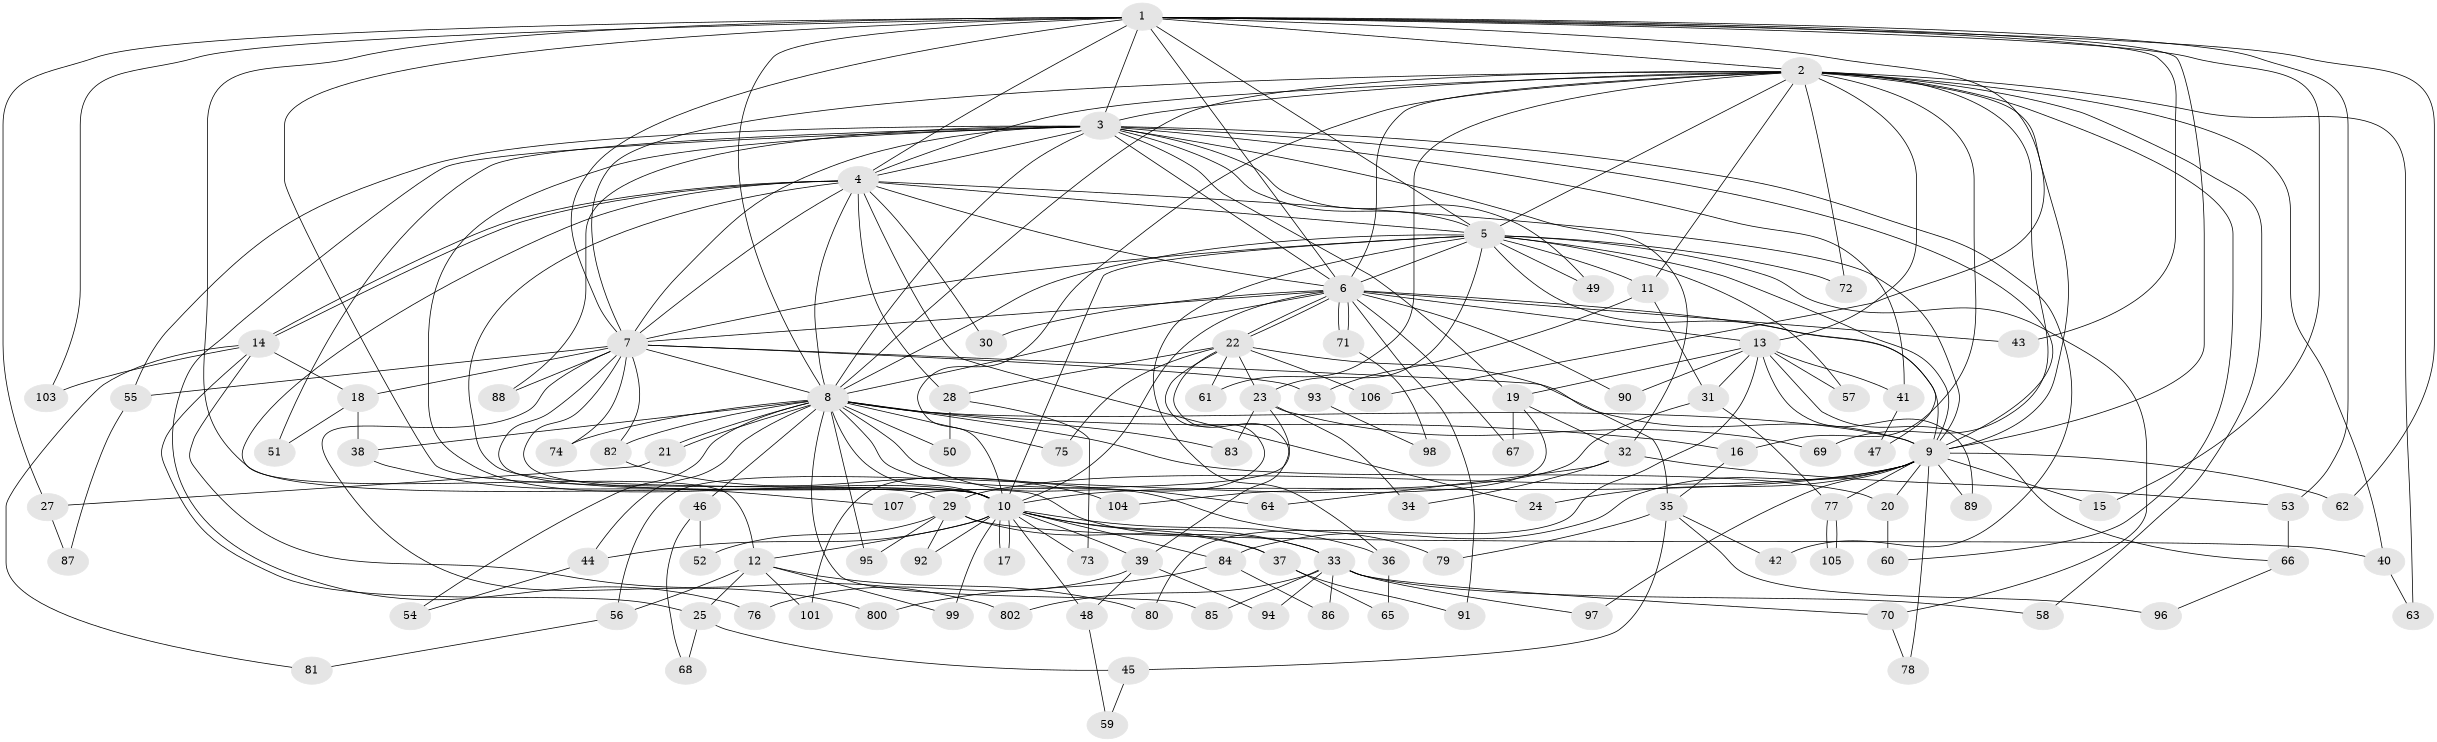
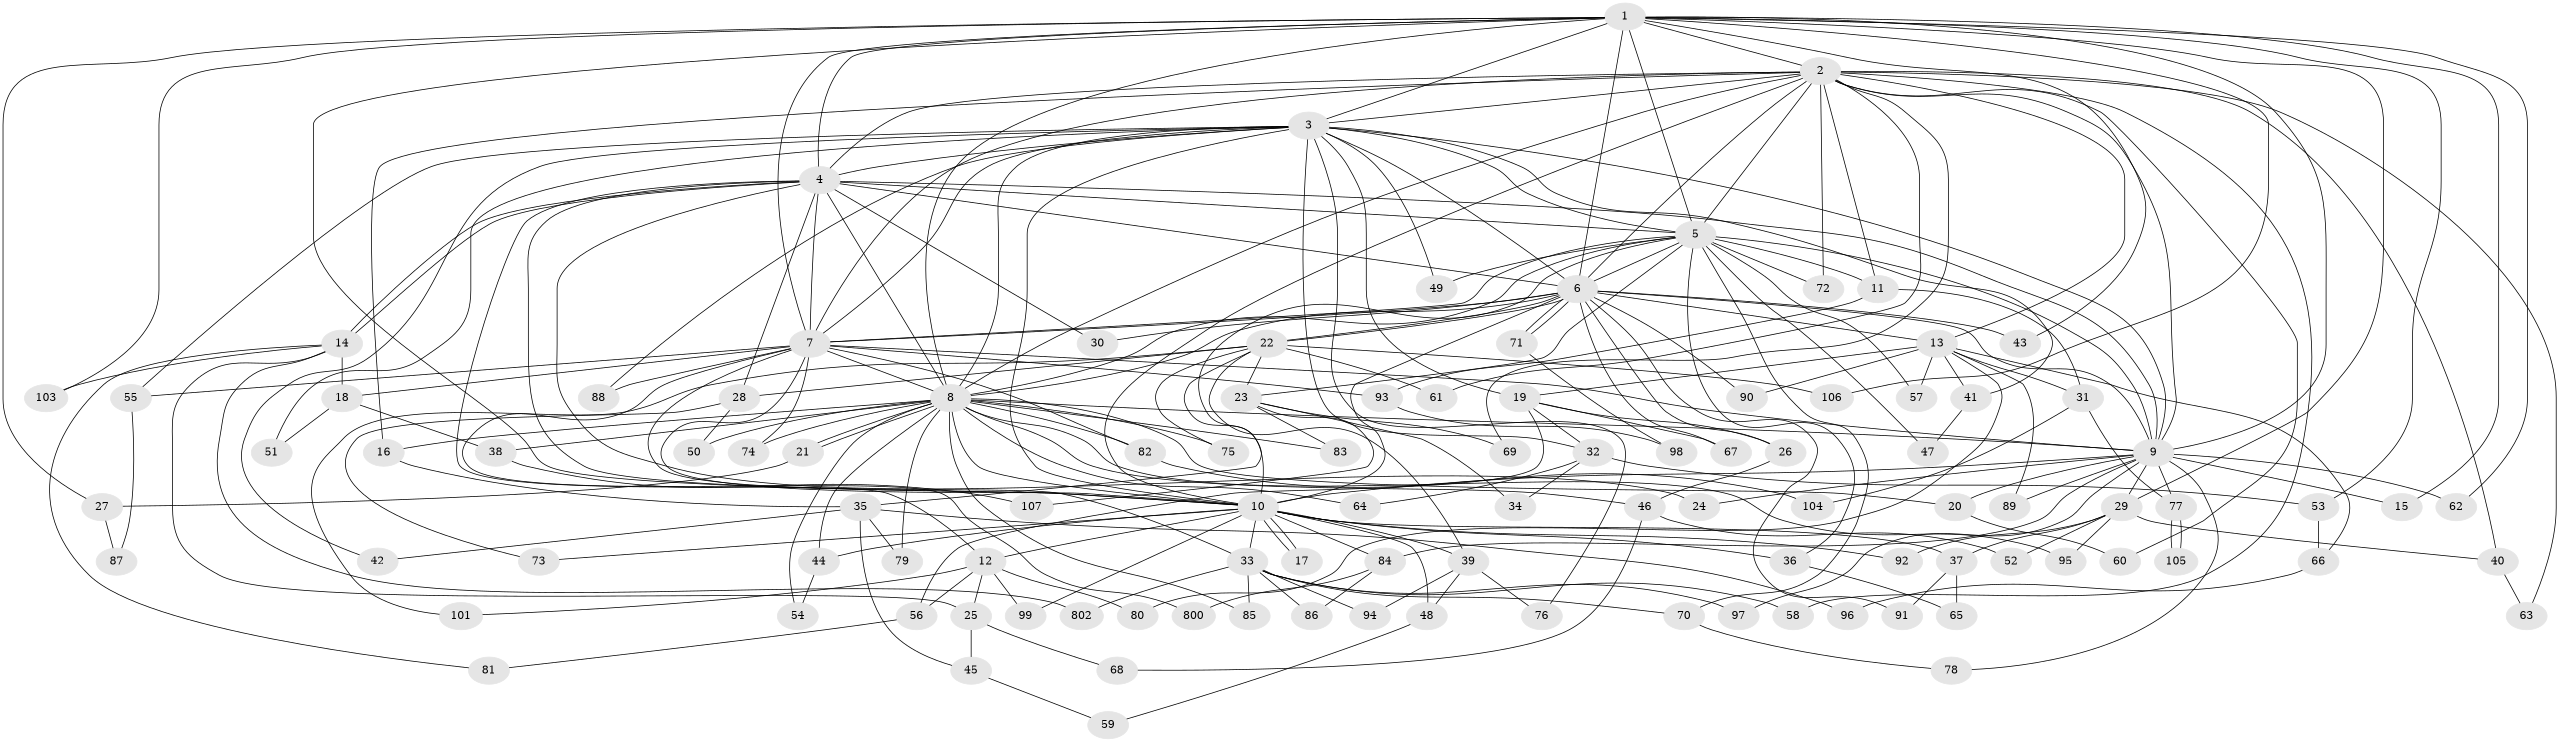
node "26": added
